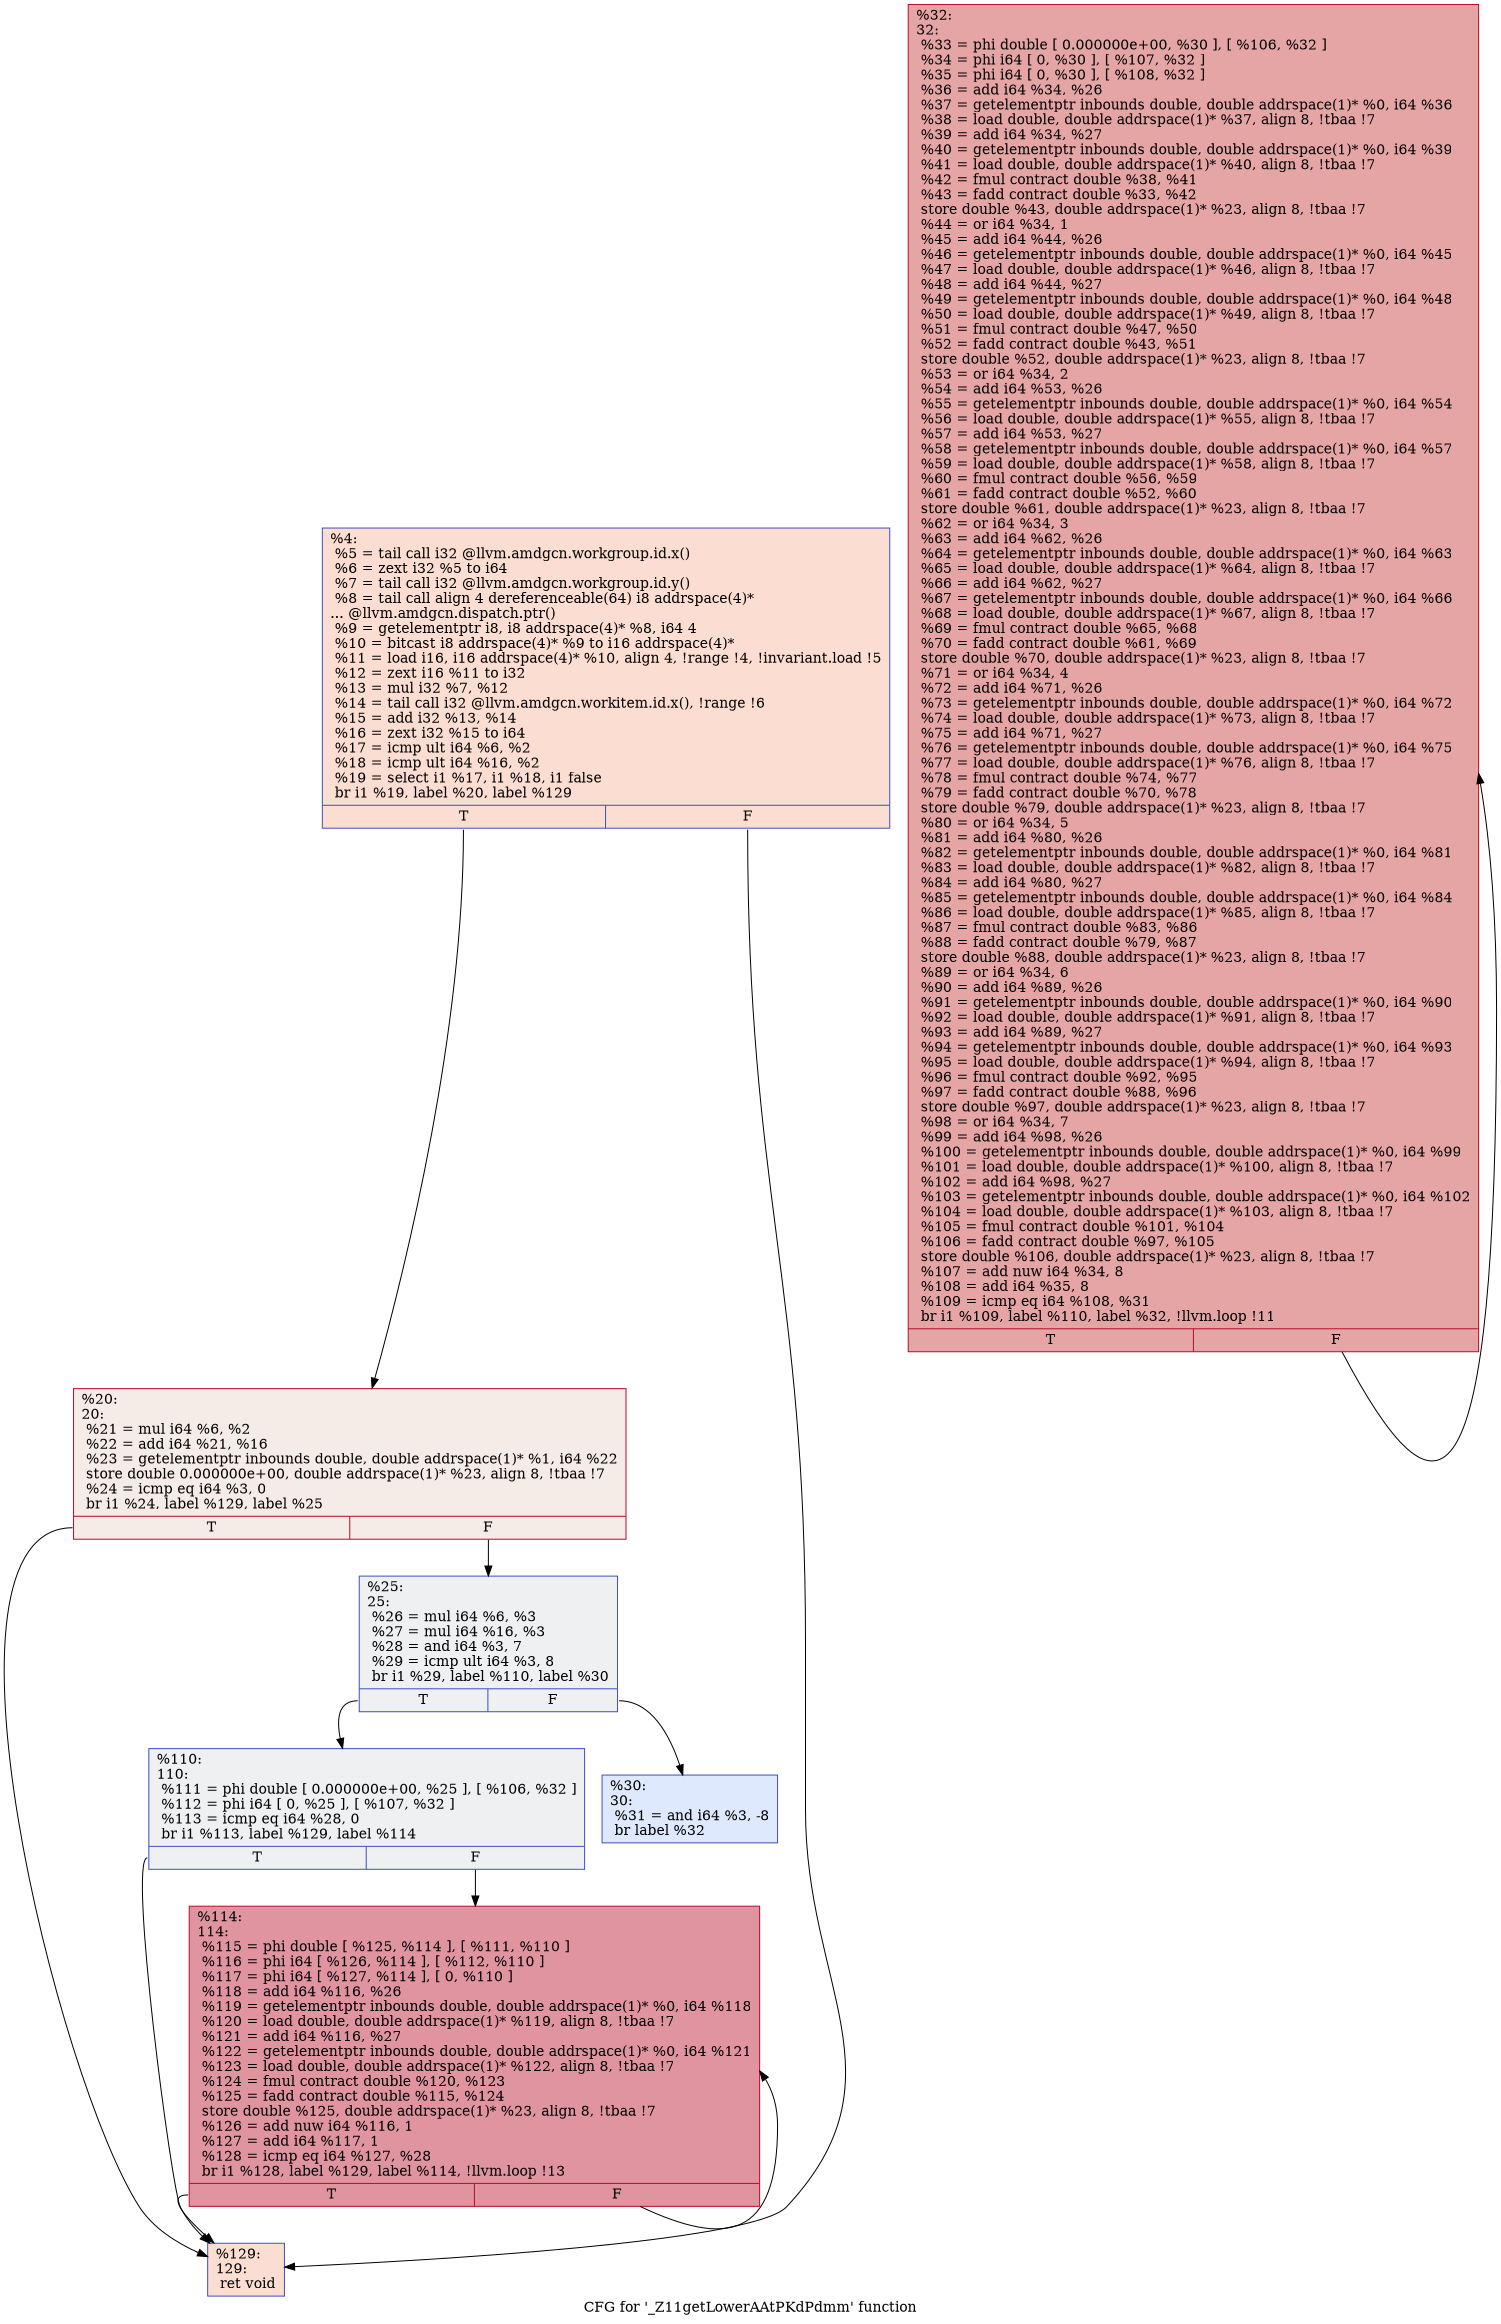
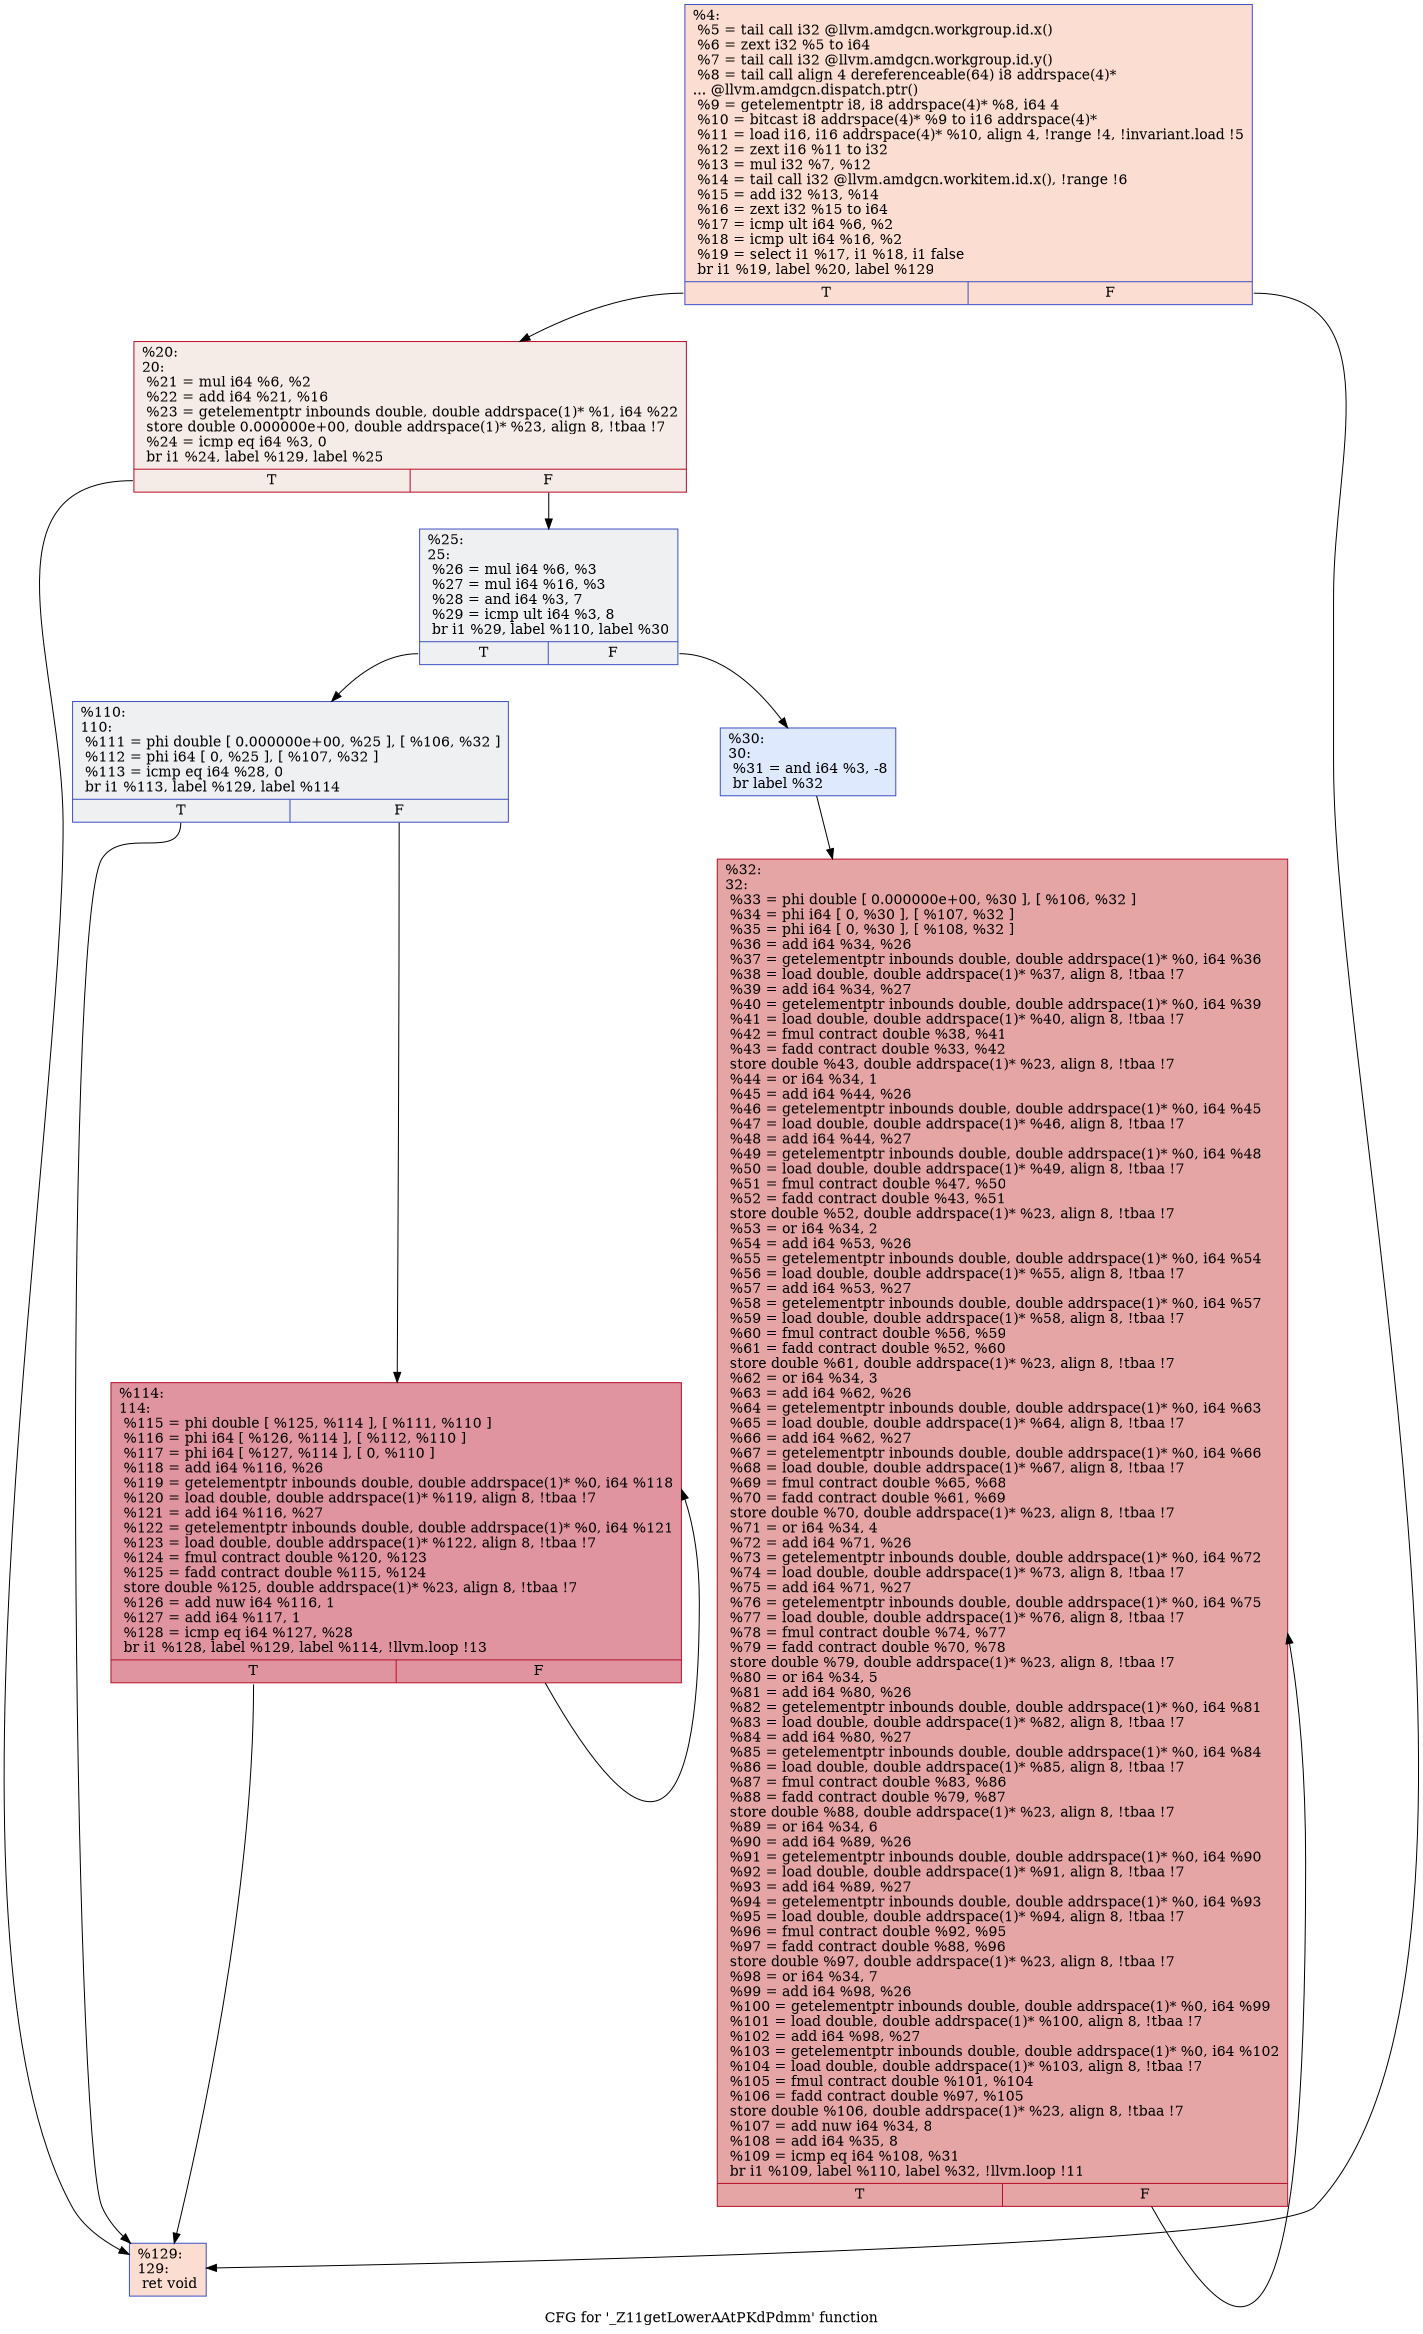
edge "%30:" -> "%32:": added
